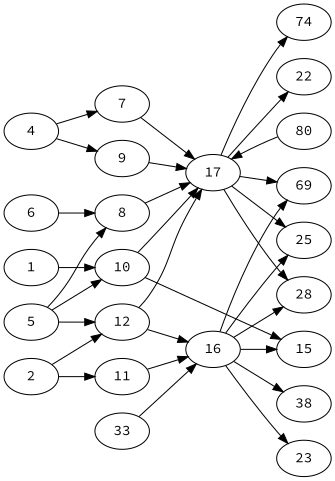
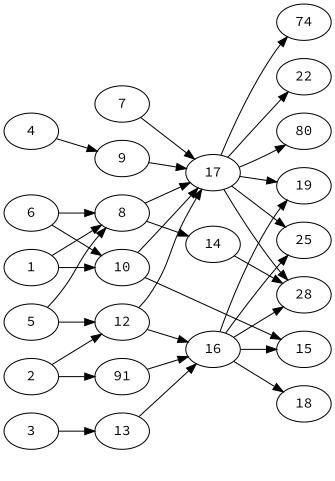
edge "4" -> "7": removed
edge "80" -> "17": reversed
node "69": label "69" -> "19"
edge "1" -> "8": added
node "14": added
edge "5" -> "10": now "6" -> "10"
node "11": label "11" -> "91"
node "38": label "38" -> "18"
node "3": added
node "33": label "33" -> "13"
node "23": removed
